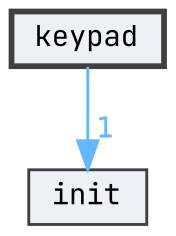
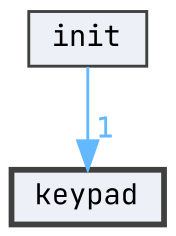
edge "keypad" -> "init": reversed
